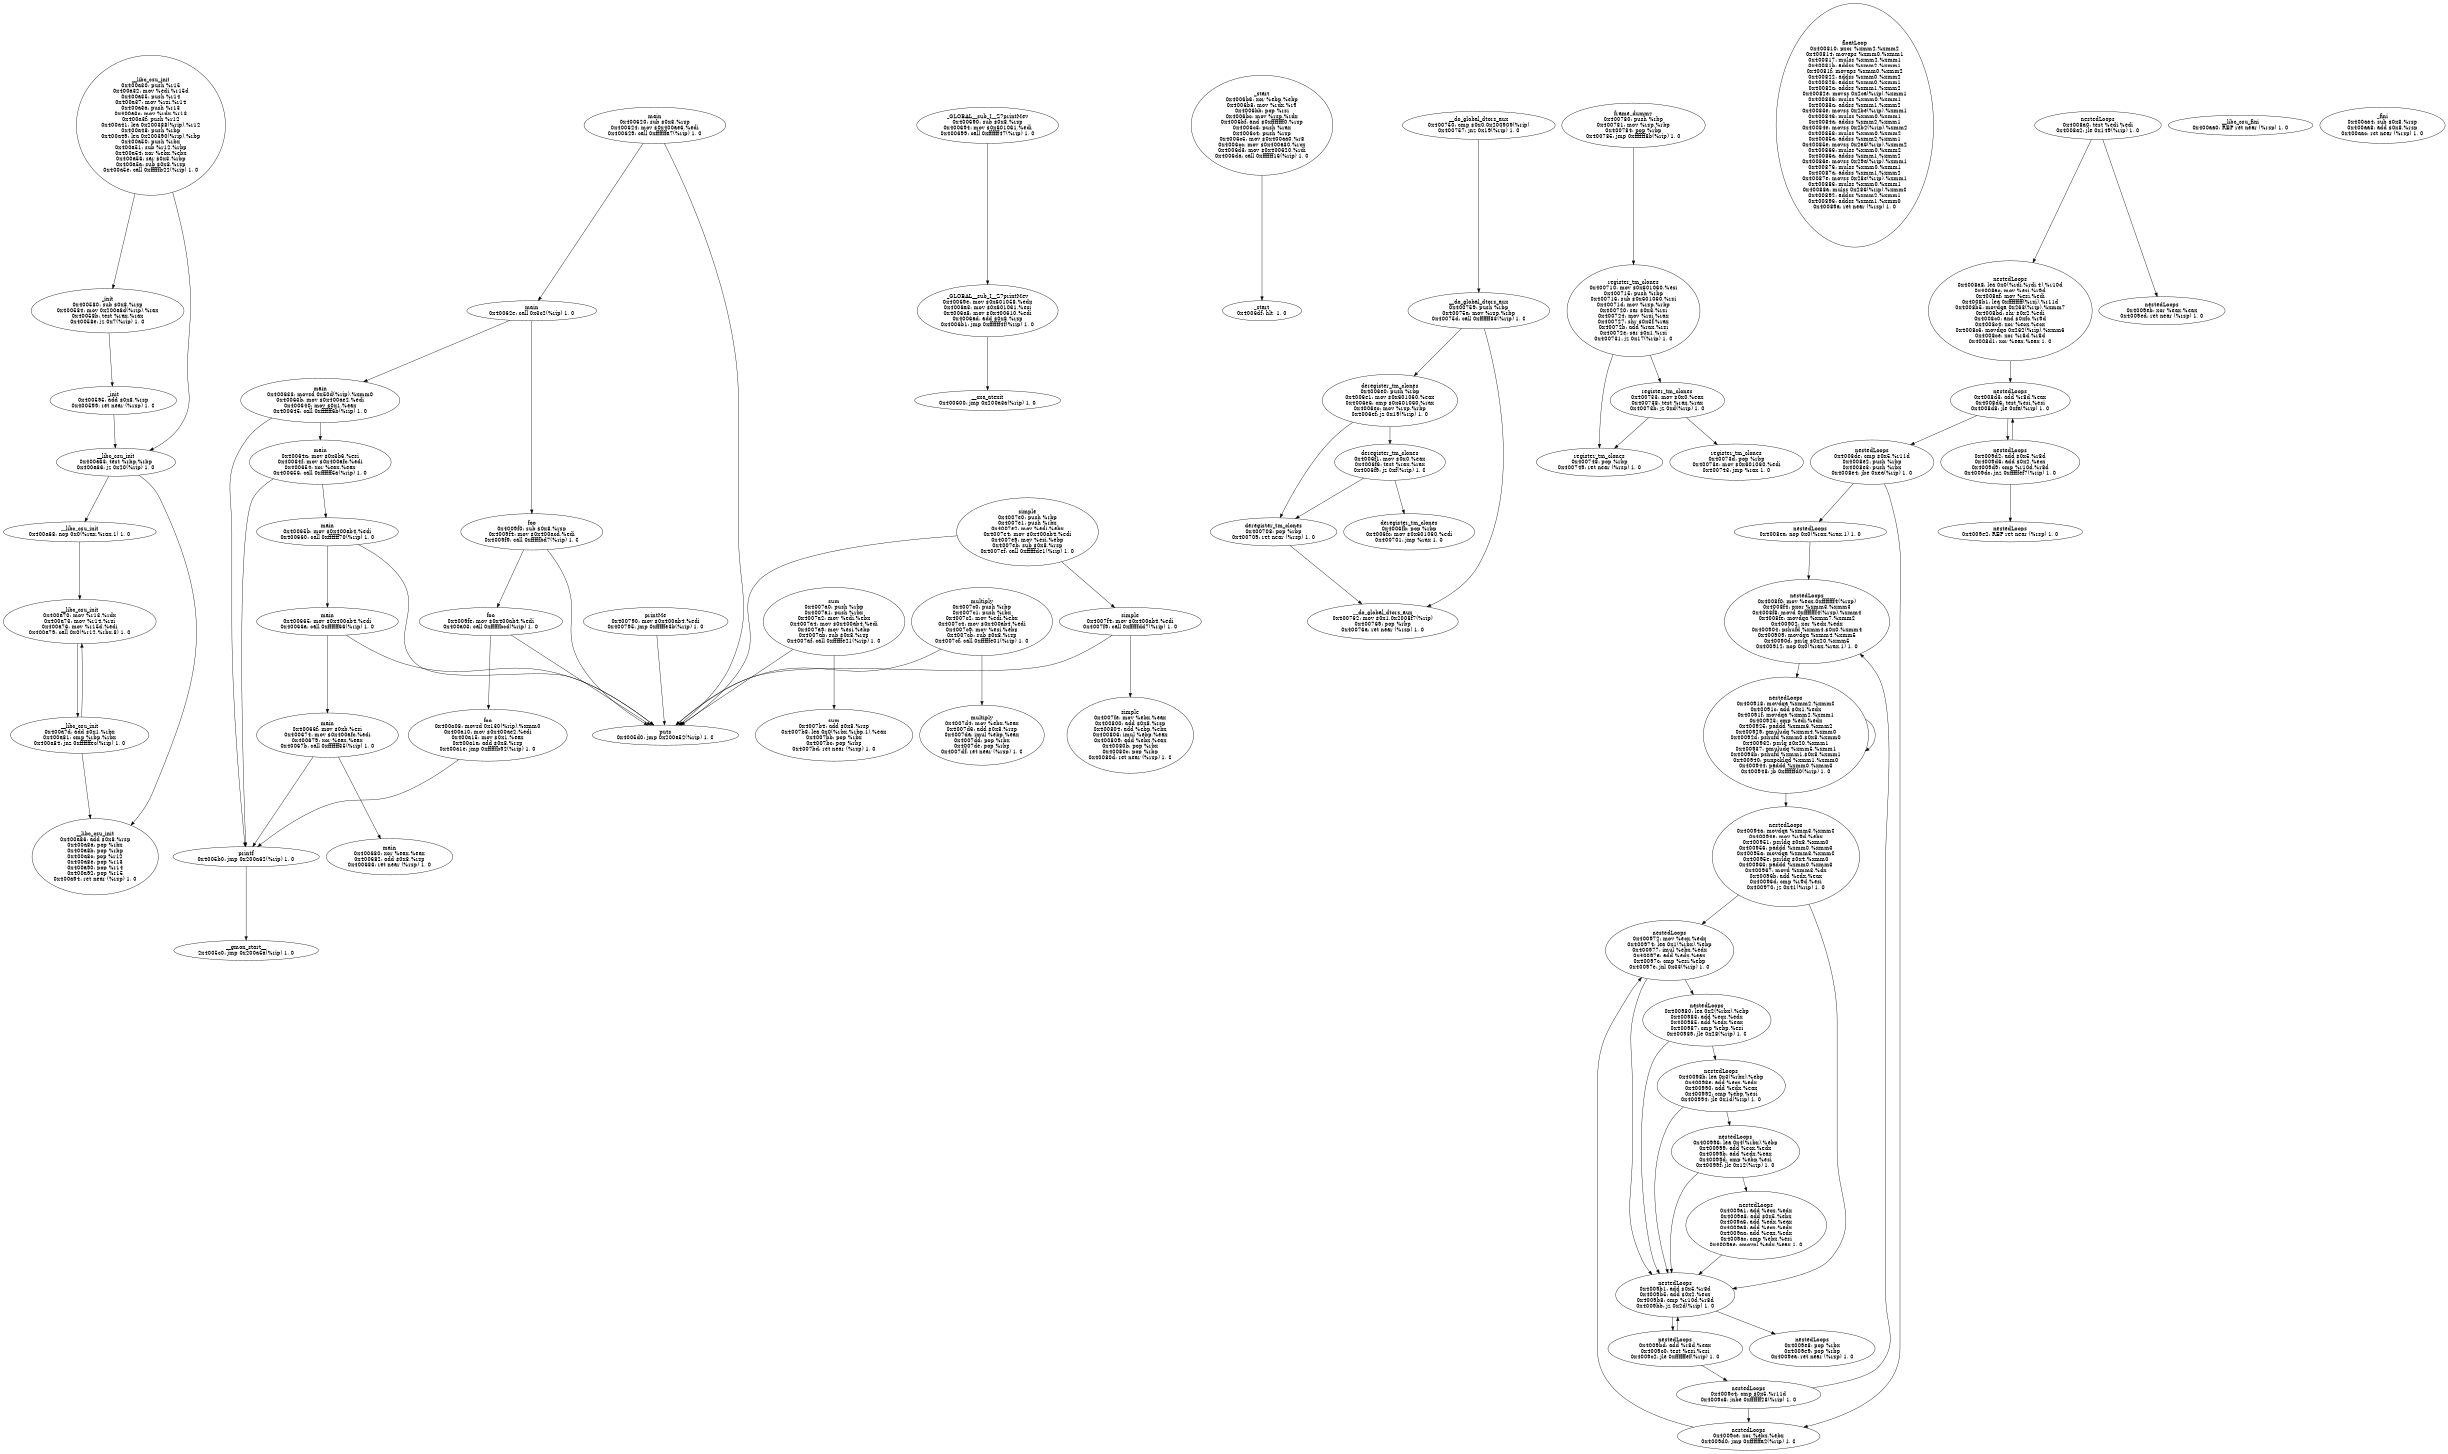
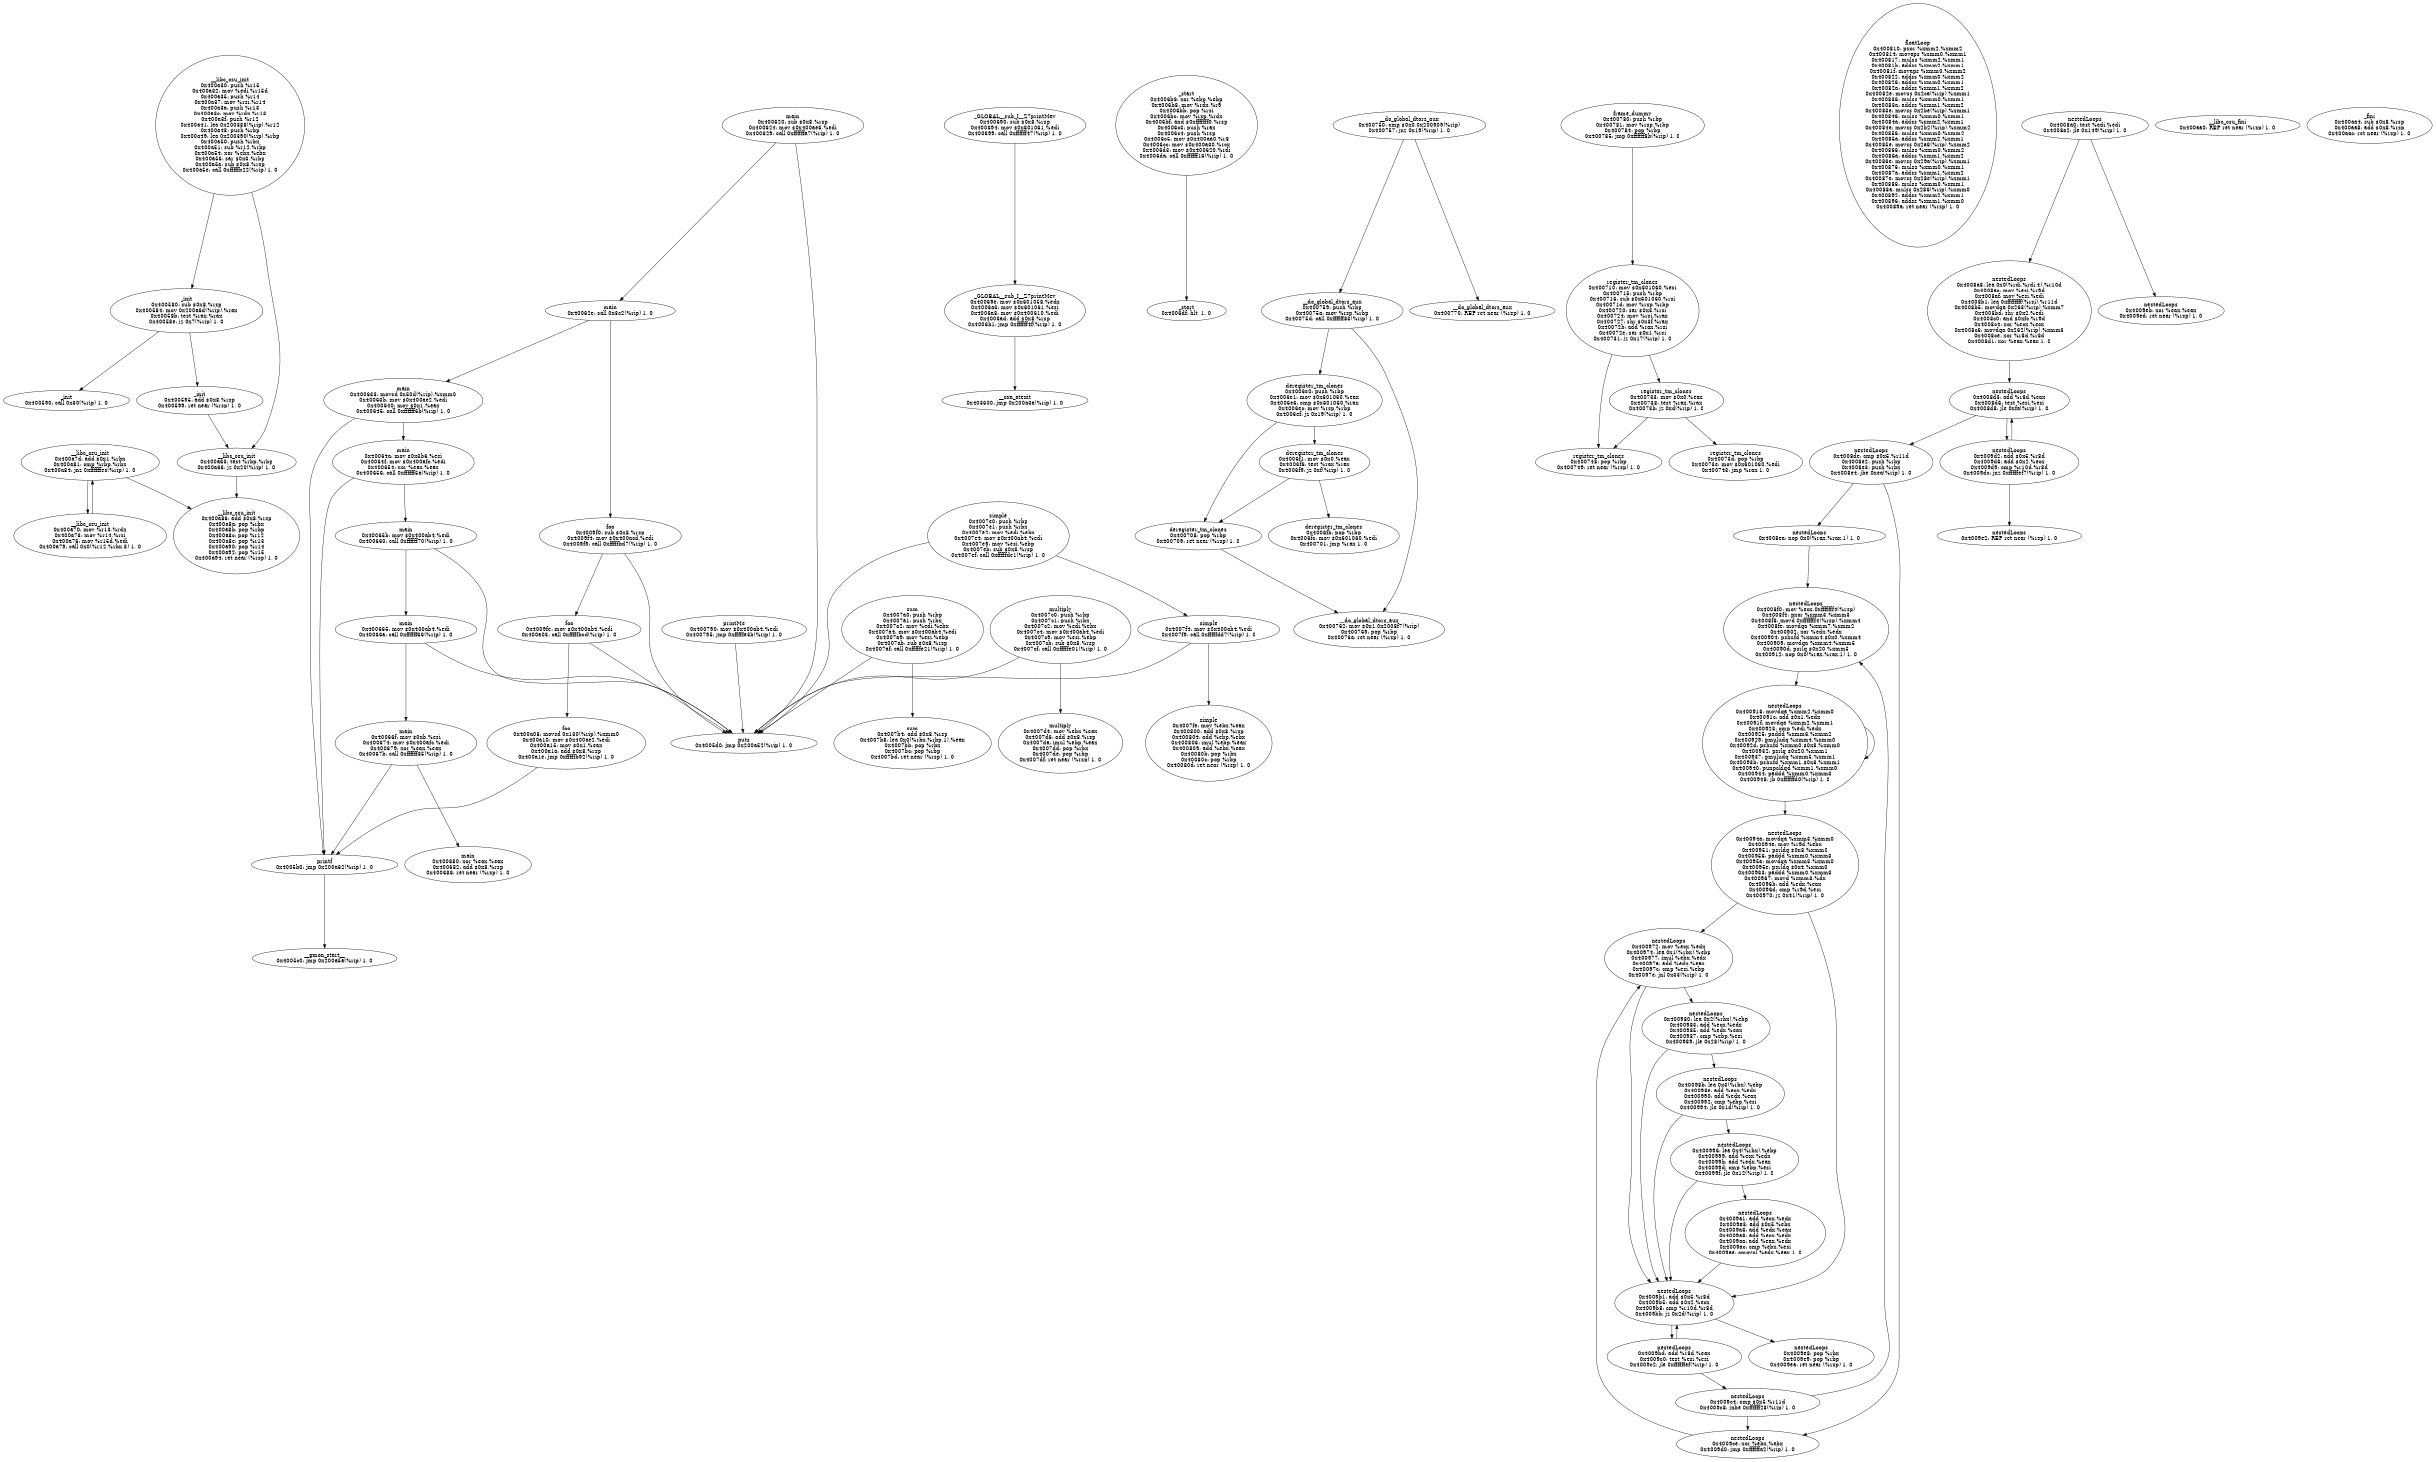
node "__do_global_dtors_aux 0x400770: REP ret near (%rsp) 1, 0": added
node "_init 0x400590: call 0x30(%rip) 1, 0": added
node "__cxa_atexit 0x400600: jmp 0x200a3a(%rip) 1, 0": label "__cxa_atexit 0x400600: jmp 0x200a3a(%rip) 1, 0" -> "__cxa_atexit 0x403600: jmp 0x200a3a(%rip) 1, 0"
node "__libc_csu_init 0x400a68: nop 0x0(%rax,%rax,1) 1, 0": removed
node "__gmon_start__ 2x4005c0: jmp 0x200a5a(%rip) 1, 0": label "__gmon_start__ 2x4005c0: jmp 0x200a5a(%rip) 1, 0" -> "__gmon_start__ 0x4005c0: jmp 0x200a5a(%rip) 1, 0"
